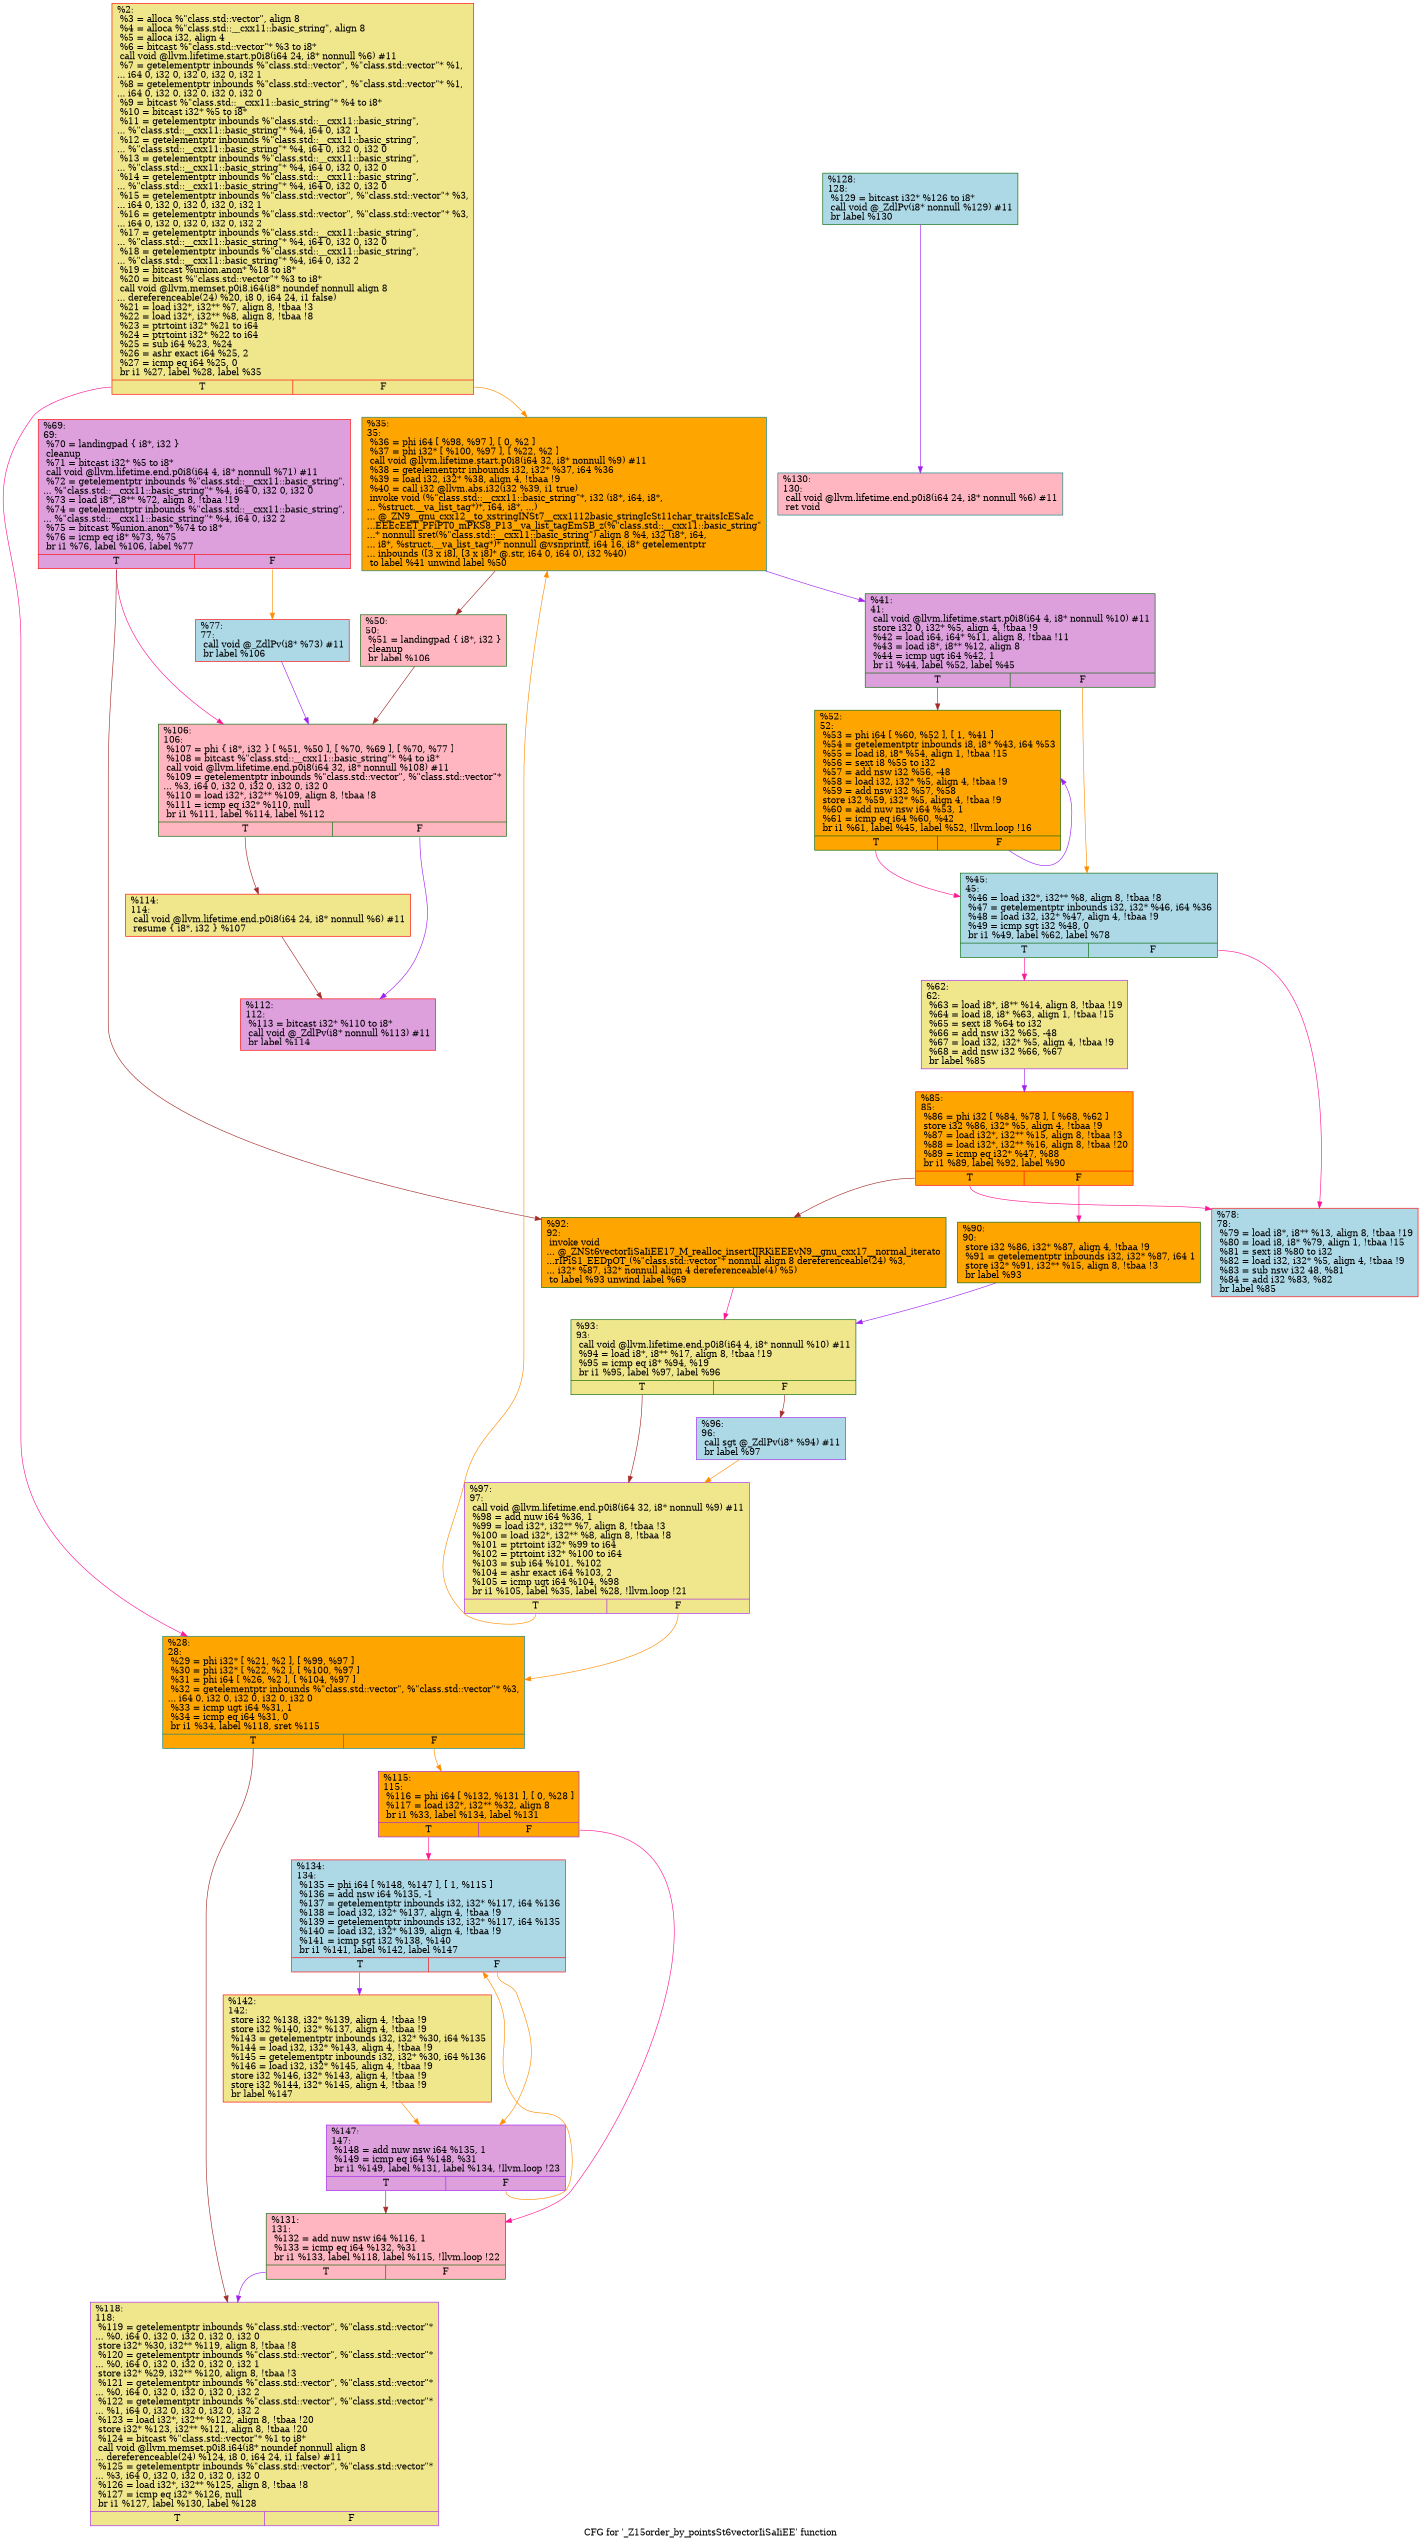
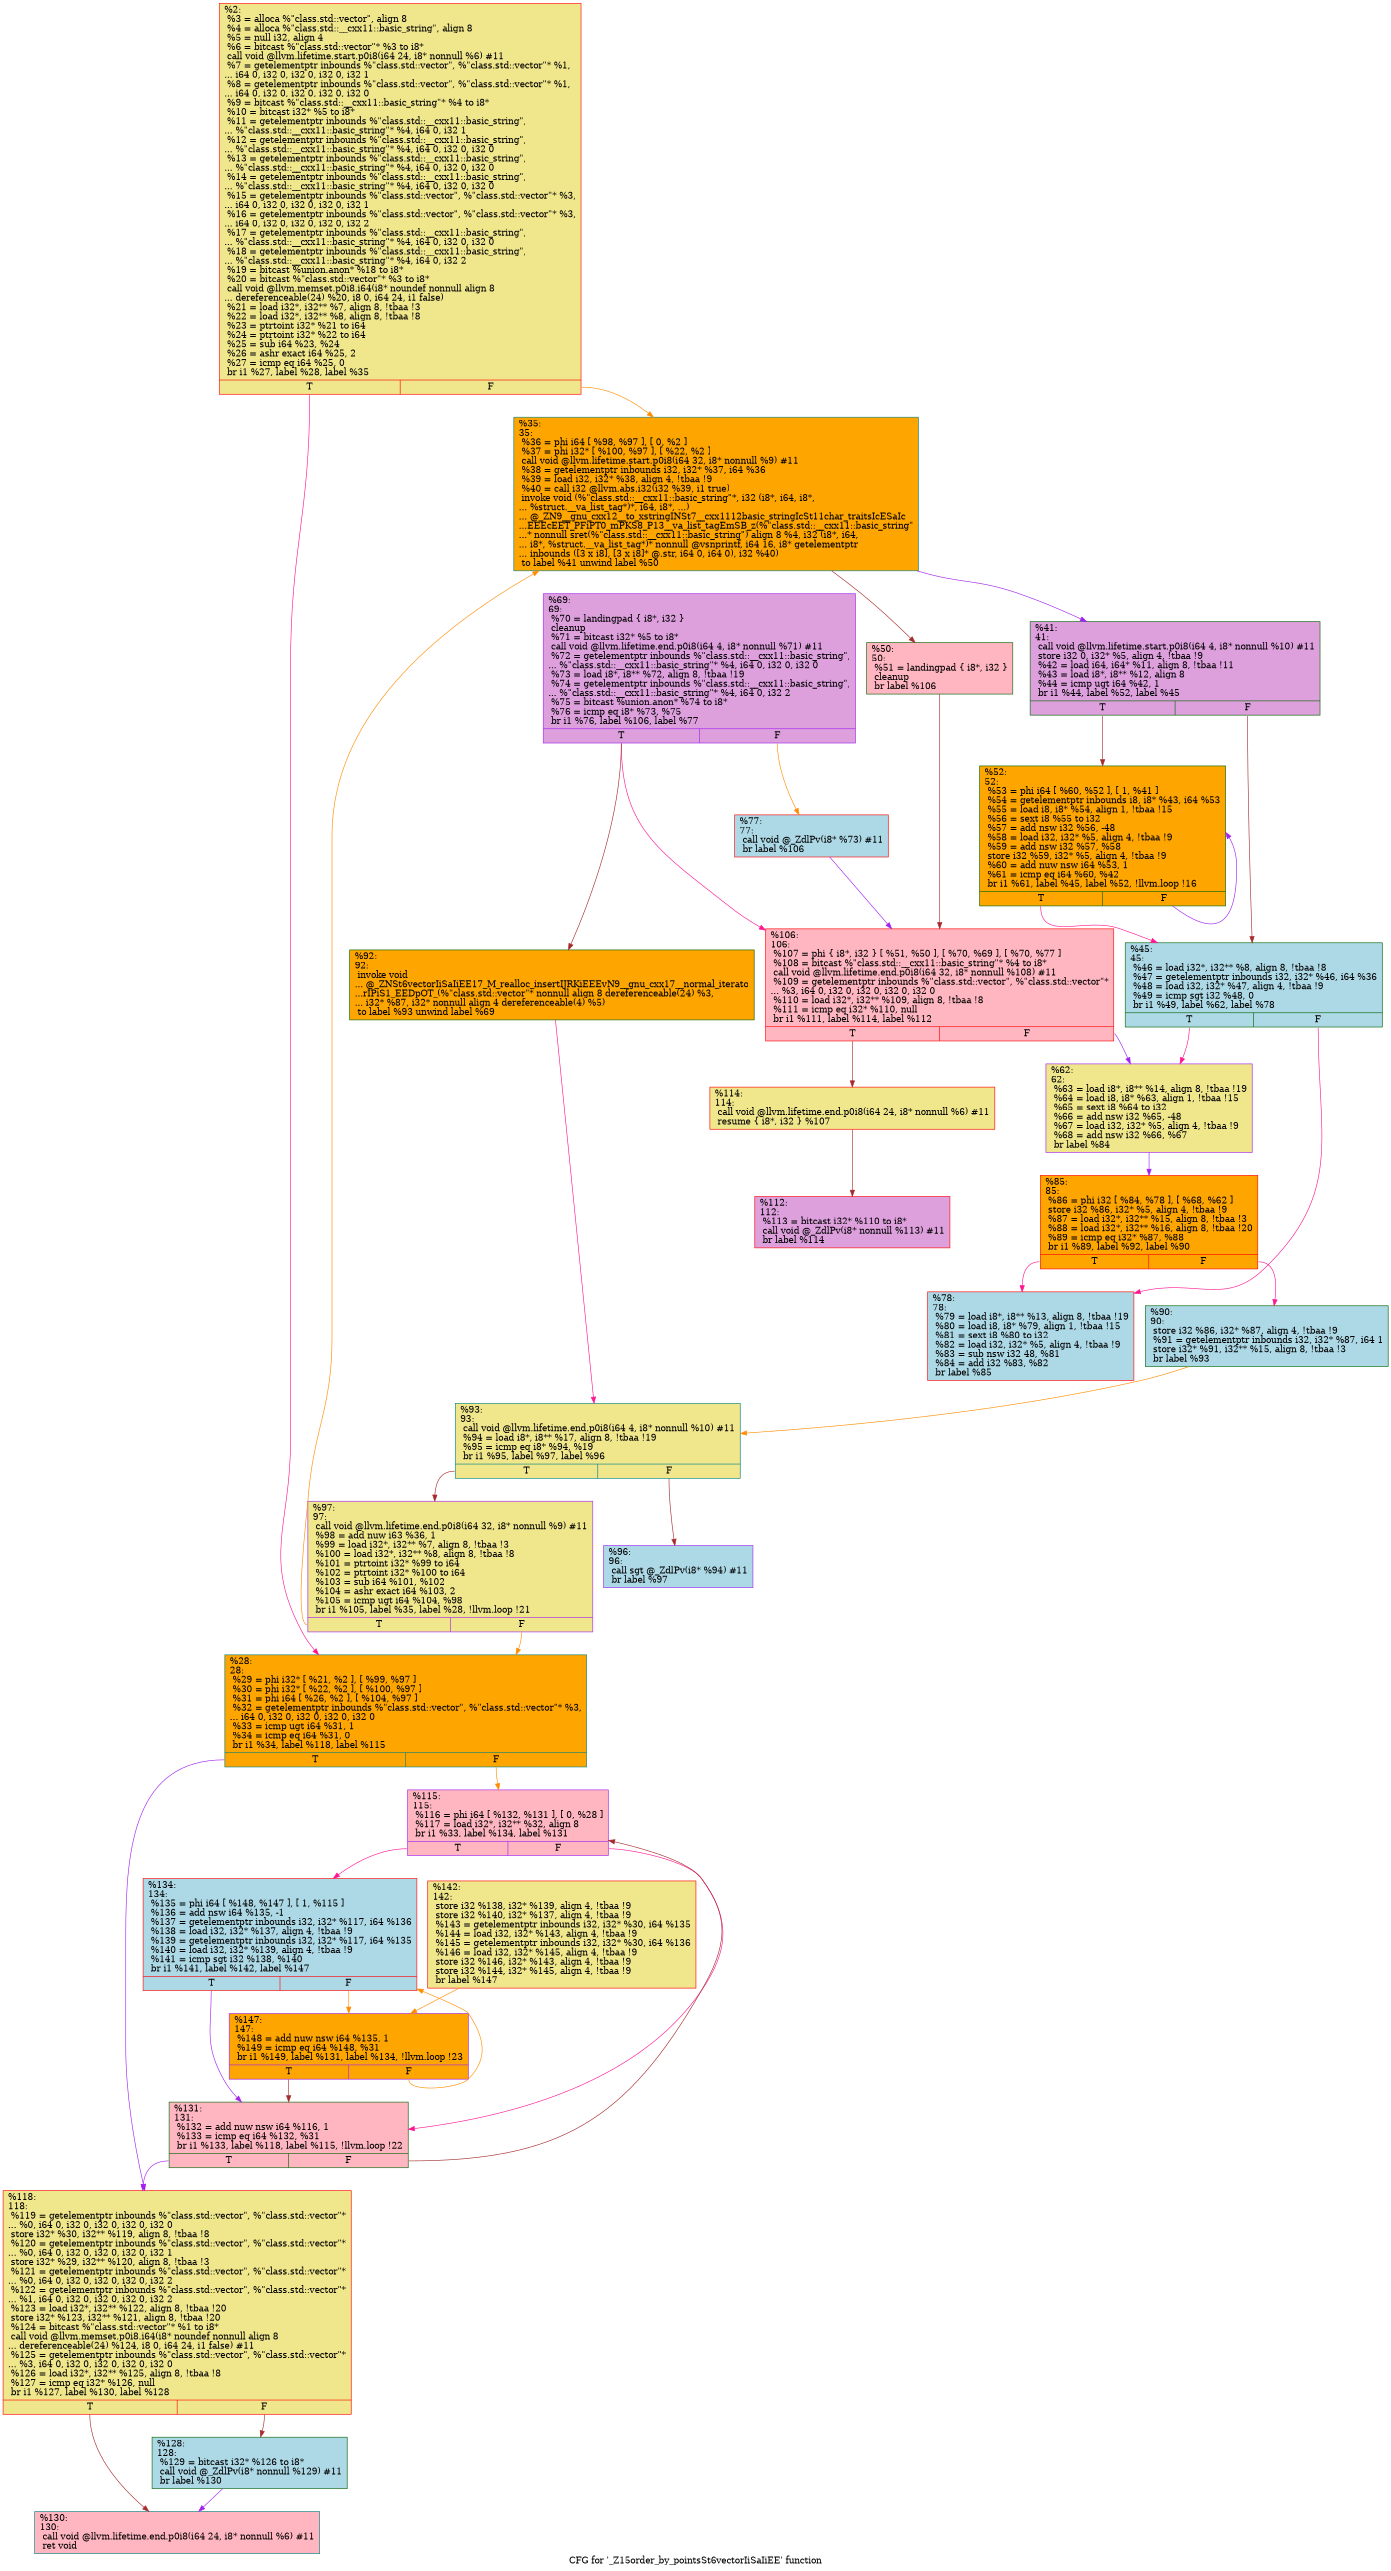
node "%2:": text "%5 = alloca i32, align 4" -> "%5 = null i32, align 4"
node "%69:": color red -> purple
edge "%41:" -> "%45:": color darkorange -> brown
node "%106:": color darkgreen -> red
edge "%106:" -> "%112:": now "%106:" -> "%62:"
node "%62:": text "br label %85" -> "br label %84"
node "%85:": text "%89 = icmp eq i32* %47, %88" -> "%89 = icmp eq i32* %87, %88"
edge "%85:" -> "%92:": removed
node "%90:": fillcolor orange -> lightblue
edge "%90:" -> "%93:": color purple -> darkorange
node "%93:": color darkgreen -> teal
edge "%96:" -> "%97:": removed
node "%97:": text "%98 = add nuw i64 %36, 1" -> "%98 = add nuw i63 %36, 1"
node "%28:": text "br i1 %34, label %118, sret %115" -> "br i1 %34, label %118, label %115"
node "%115:": fillcolor orange -> lightpink
edge "%134:" -> "%142:": now "%134:" -> "%131:"
edge "%28:" -> "%118:": color brown -> purple
edge "%131:" -> "%115:": added
node "%147:": fillcolor plum -> orange
node "%118:": color purple -> red
edge "%118:" -> "%128:": added
edge "%118:" -> "%130:": added
